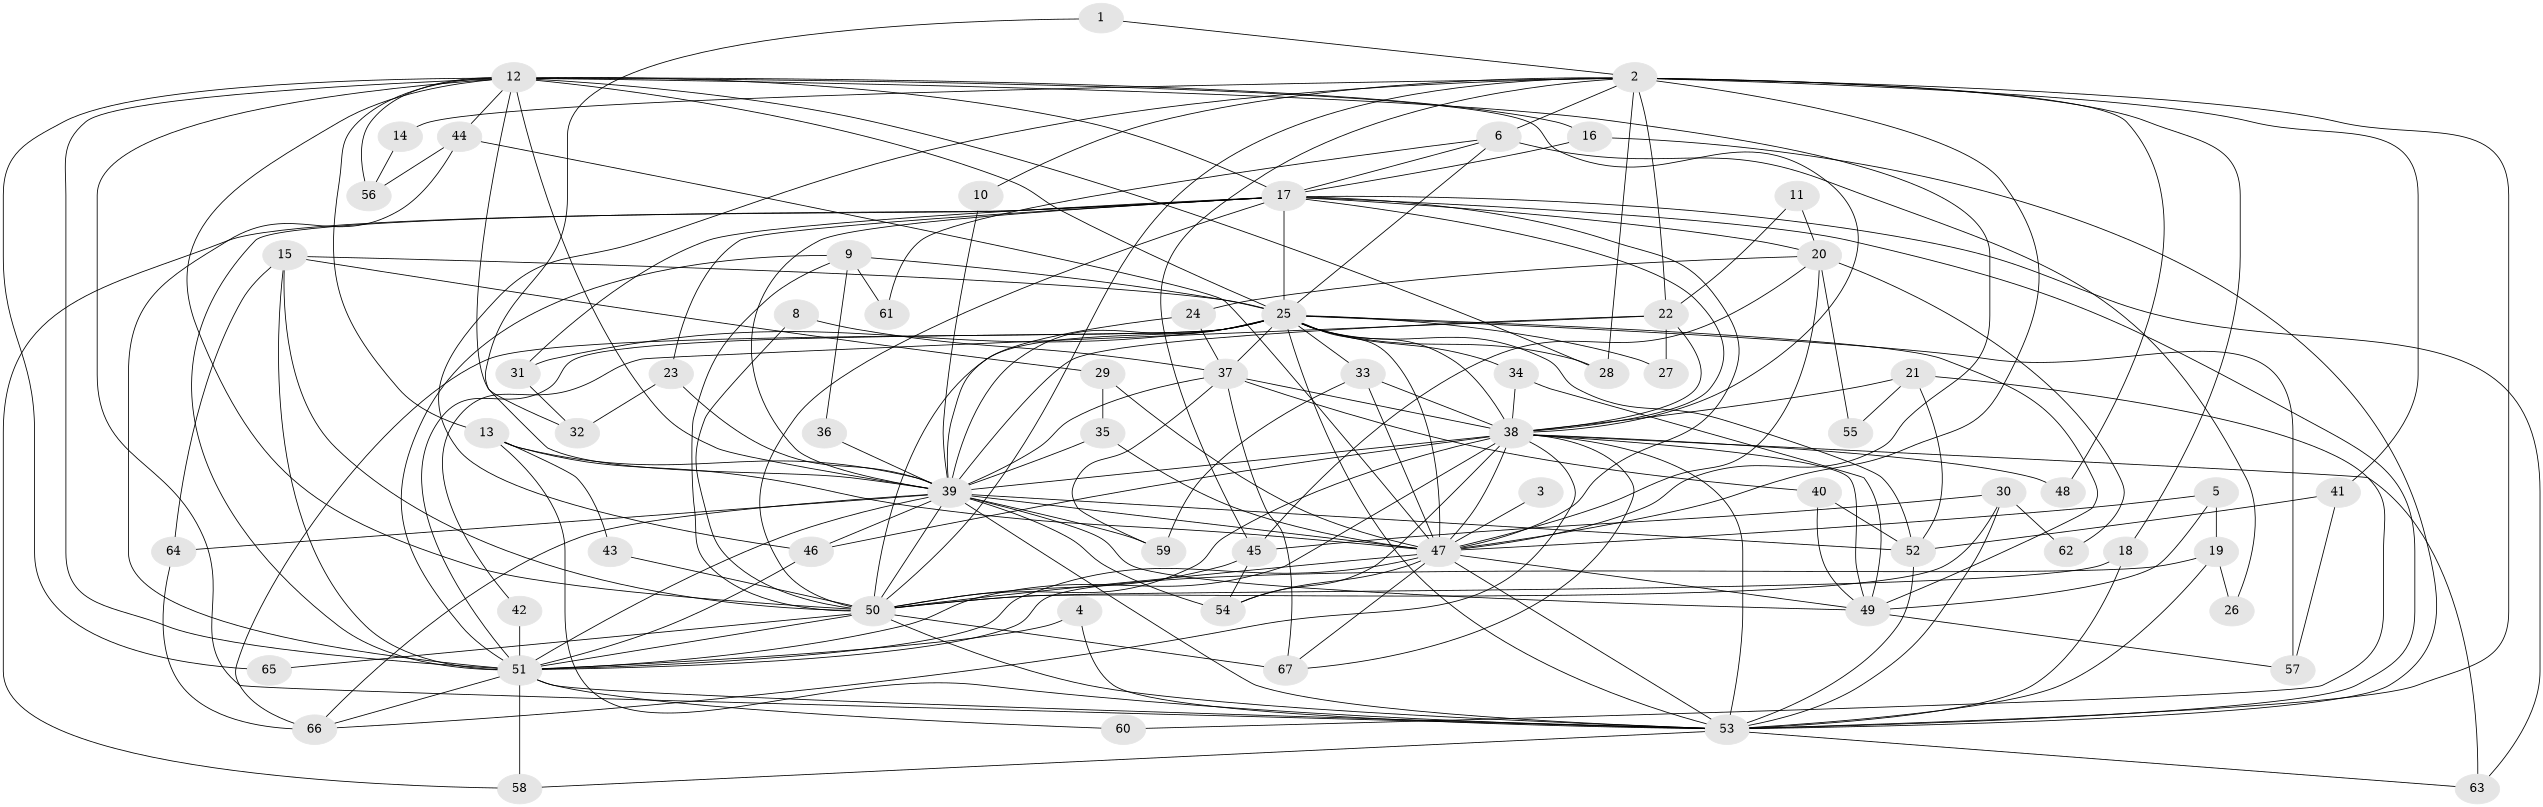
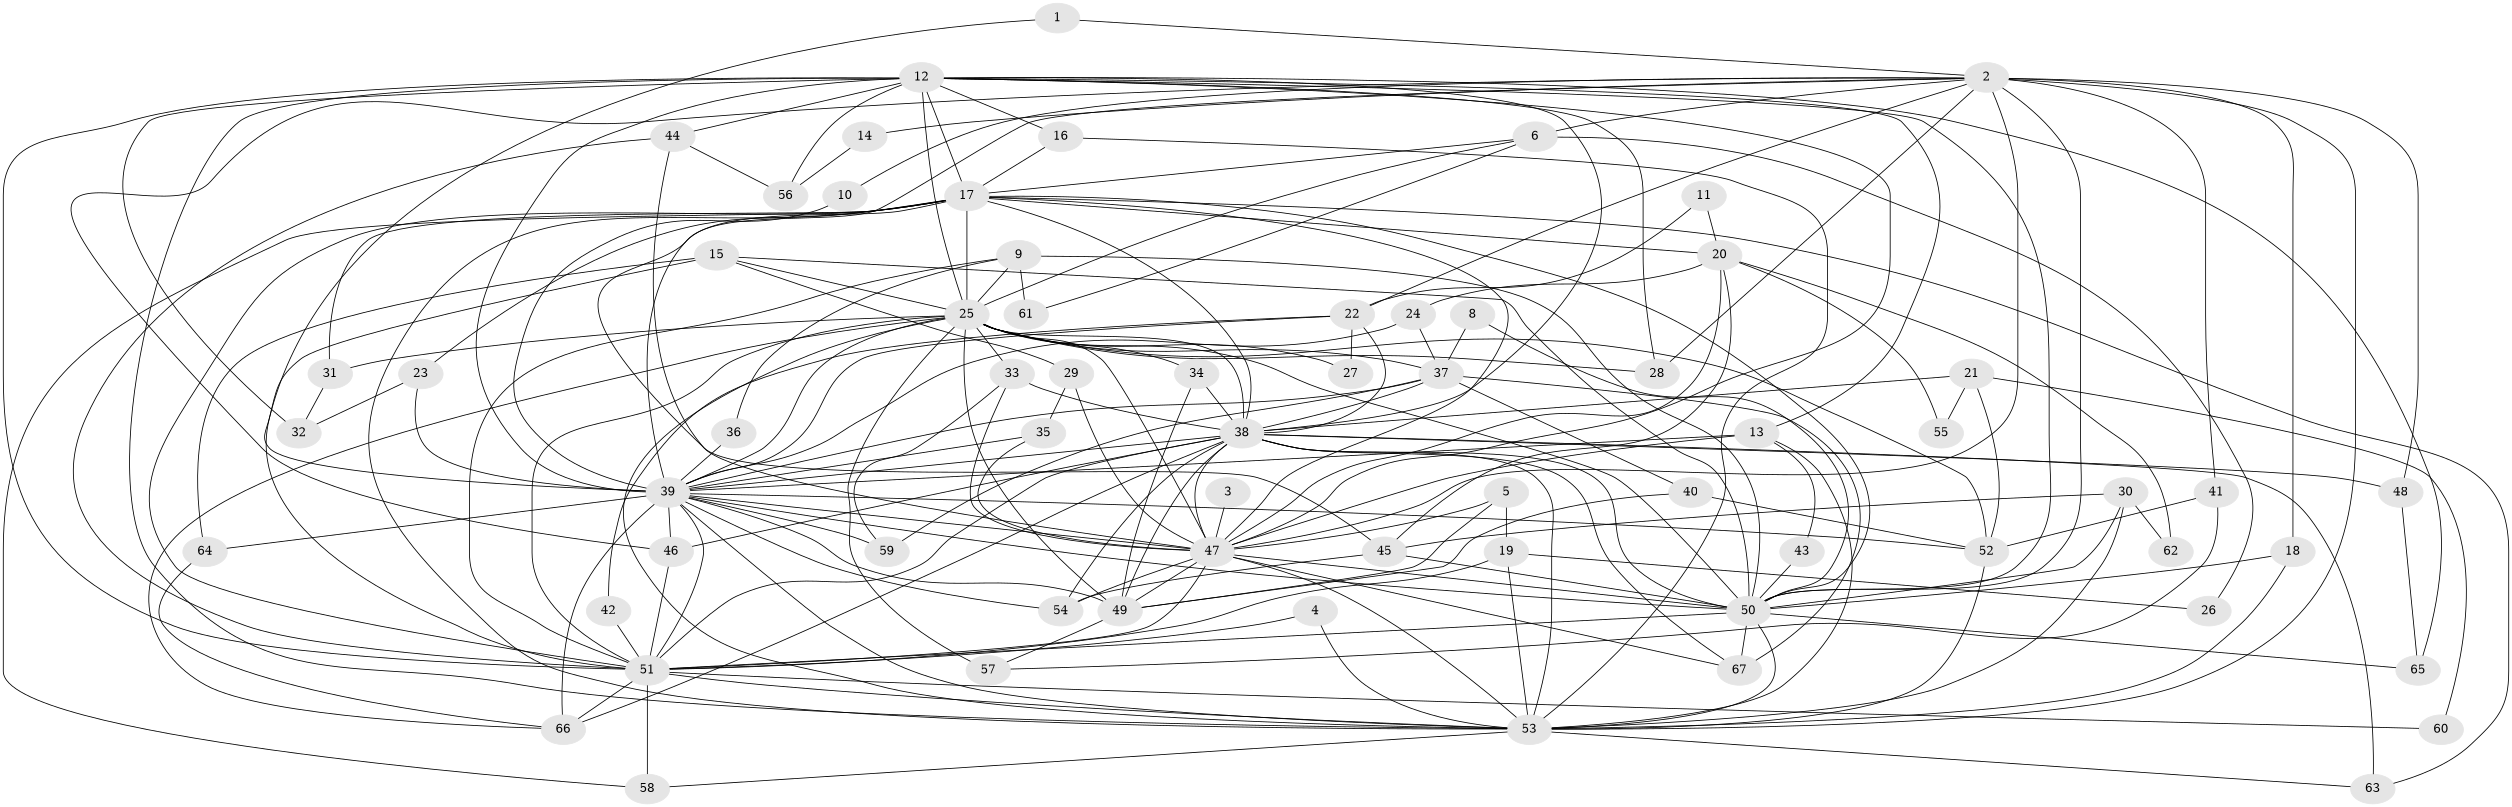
edge "48" -- "65": added
